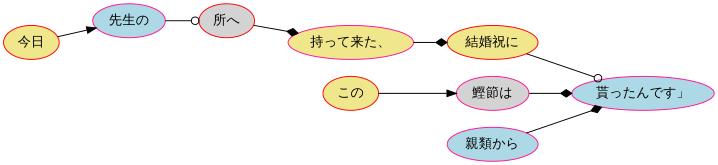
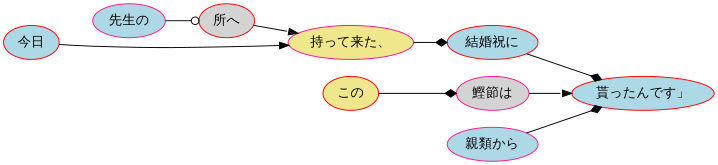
edge "所へ" -> "持って来た、": arrowhead diamond -> normal
edge "今日" -> "先生の": now "今日" -> "持って来た、"
node "今日": fillcolor khaki -> lightblue
node "結婚祝に": fillcolor khaki -> lightblue
edge "結婚祝に" -> "貰ったんです」": arrowhead odot -> diamond
edge "この" -> "鰹節は": arrowhead normal -> diamond
edge "鰹節は" -> "貰ったんです」": arrowhead diamond -> normal
node "貰ったんです」": color deeppink -> red
